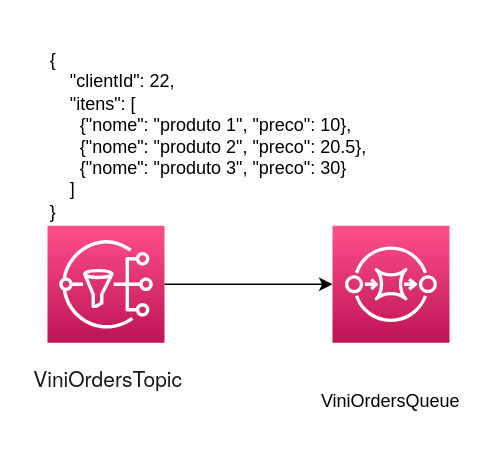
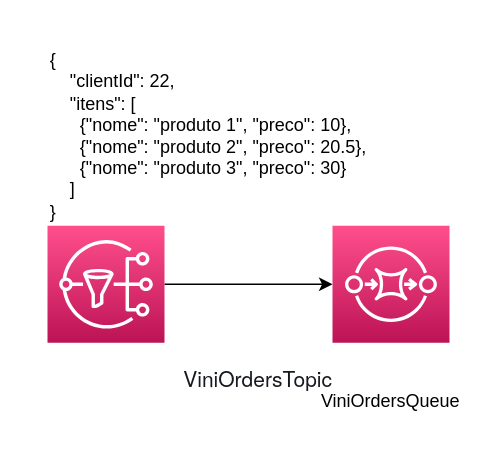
node "ViniOrdersTopic": moved (106, 386) -> (256, 386)
